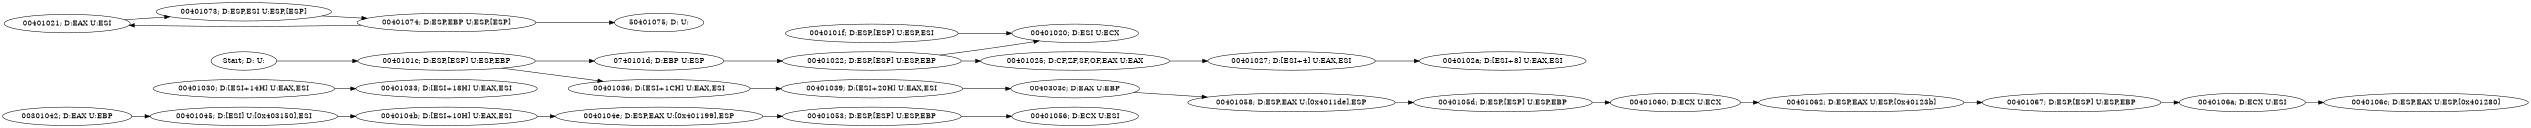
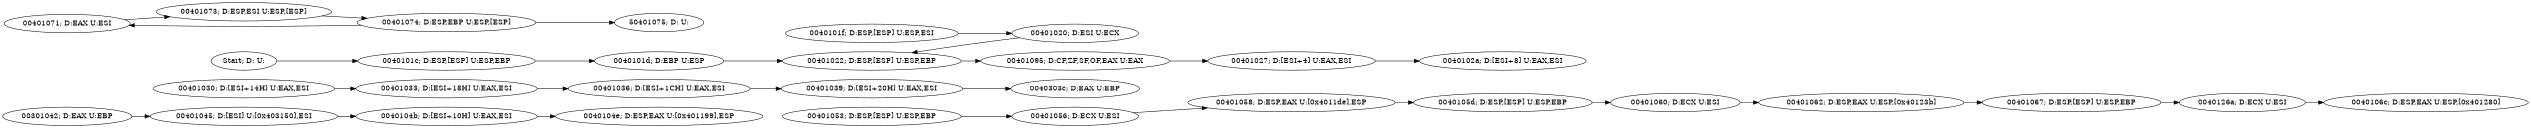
node "00401021; D:EAX U:ESI": label "00401021; D:EAX U:ESI" -> "00401071; D:EAX U:ESI"
edge "00401022; D:ESP,[ESP] U:ESP,EBP" -> "00401020; D:ESI U:ECX": reversed
node "0740101d; D:EBP U:ESP": label "0740101d; D:EBP U:ESP" -> "0040101d; D:EBP U:ESP"
node "00401025; D:CF,ZF,SF,OF,EAX U:EAX": label "00401025; D:CF,ZF,SF,OF,EAX U:EAX" -> "00401095; D:CF,ZF,SF,OF,EAX U:EAX"
edge "0040101c; D:ESP,[ESP] U:ESP,EBP" -> "00401036; D:[ESI+1CH] U:EAX,ESI": now "00401033; D:[ESI+18H] U:EAX,ESI" -> "00401036; D:[ESI+1CH] U:EAX,ESI"
edge "0040303c; D:EAX U:EBP" -> "00401058; D:ESP,EAX U:[0x4011de],ESP": now "00401056; D:ECX U:ESI" -> "00401058; D:ESP,EAX U:[0x4011de],ESP"
node "00401060; D:ECX U:ECX": label "00401060; D:ECX U:ECX" -> "00401060; D:ECX U:ESI"
node "0040106a; D:ECX U:ESI": label "0040106a; D:ECX U:ESI" -> "0040126a; D:ECX U:ESI"
edge "0040104e; D:ESP,EAX U:[0x401199],ESP" -> "00401053; D:ESP,[ESP] U:ESP,EBP": removed
